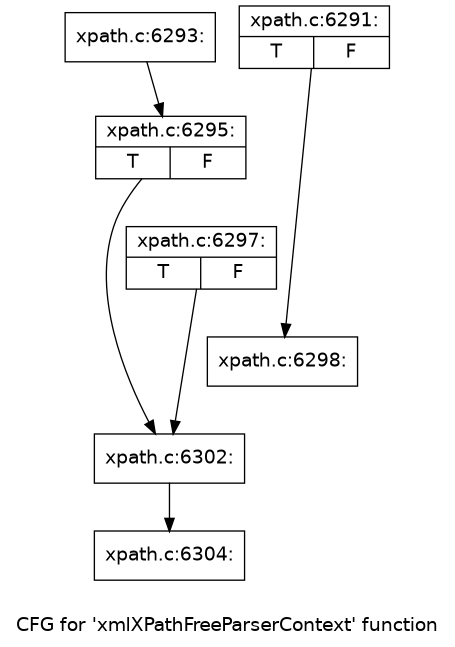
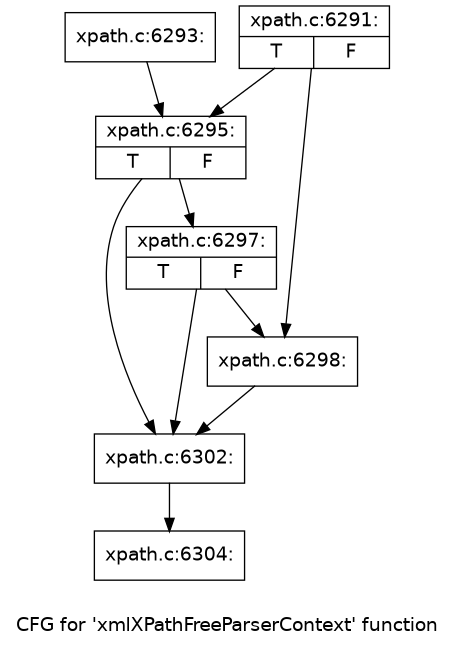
edge "xpath.c:6291:" -> "xpath.c:6295:": added
edge "xpath.c:6295:" -> "xpath.c:6297:": added
edge "xpath.c:6297:" -> "xpath.c:6298:": added
edge "xpath.c:6298:" -> "xpath.c:6302:": added
